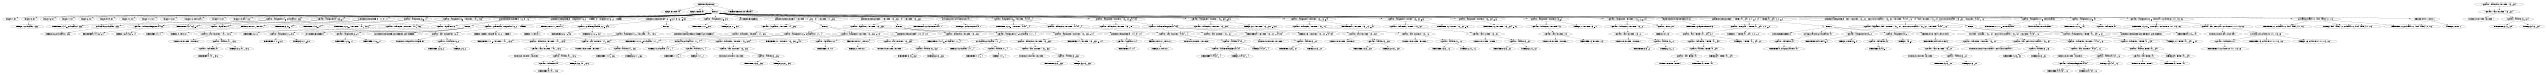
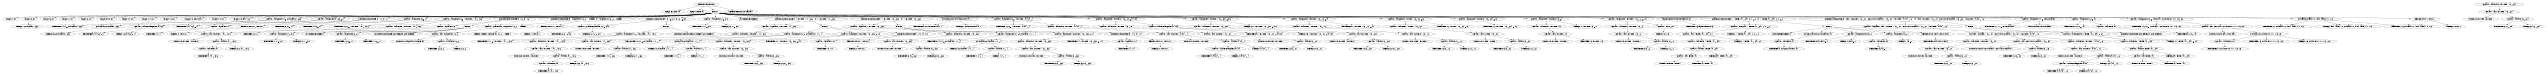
node "(IDENTIFIER,v10,v10 = Curl_ccalloc(1, v7 + 4))": label "(IDENTIFIER,v10,v10 = Curl_ccalloc(1, v7 + 4))" -> "(STRUCTURE,v10,v10 = Curl_ccalloc(1, v7 + 4))"
node "(LITERAL,0,timeouts = 0)": label "(LITERAL,0,timeouts = 0)" -> "(LITERAL,0,result = 0)"
